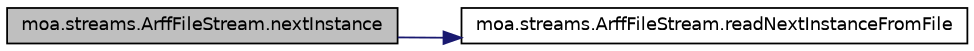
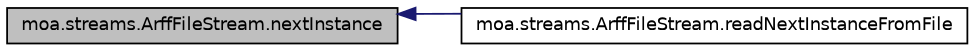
edge "moa.streams.ArffFileStream.nextInstance" -> "moa.streams.ArffFileStream.readNextInstanceFromFile": reversed
